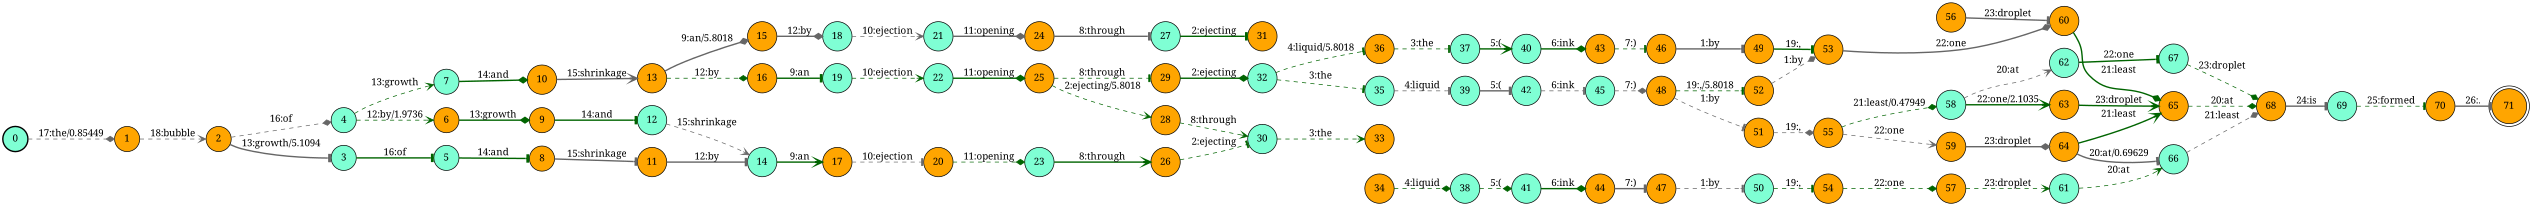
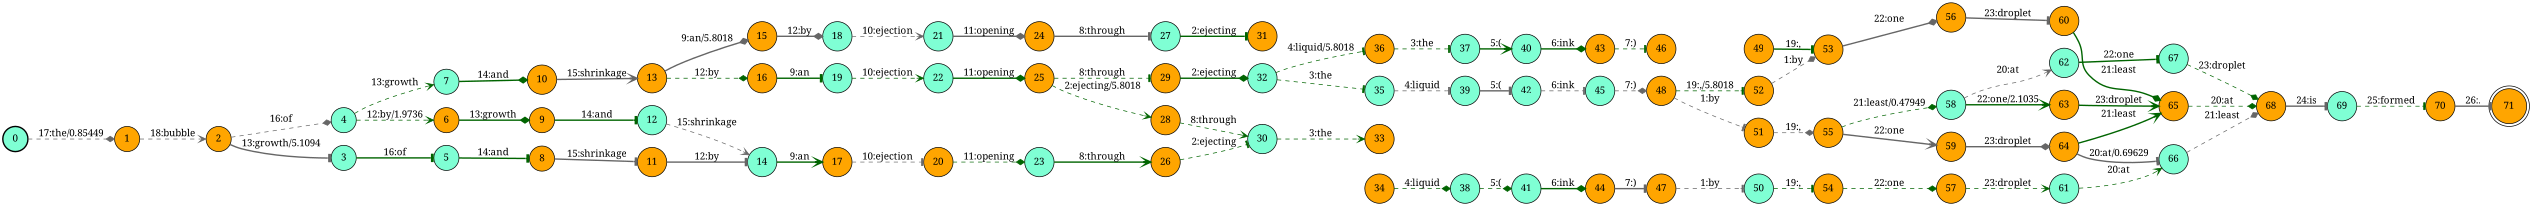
edge "46" -> "49": removed, label "1:by"
edge "53" -> "60": now "53" -> "56"
edge "55" -> "59": style dashed -> bold
